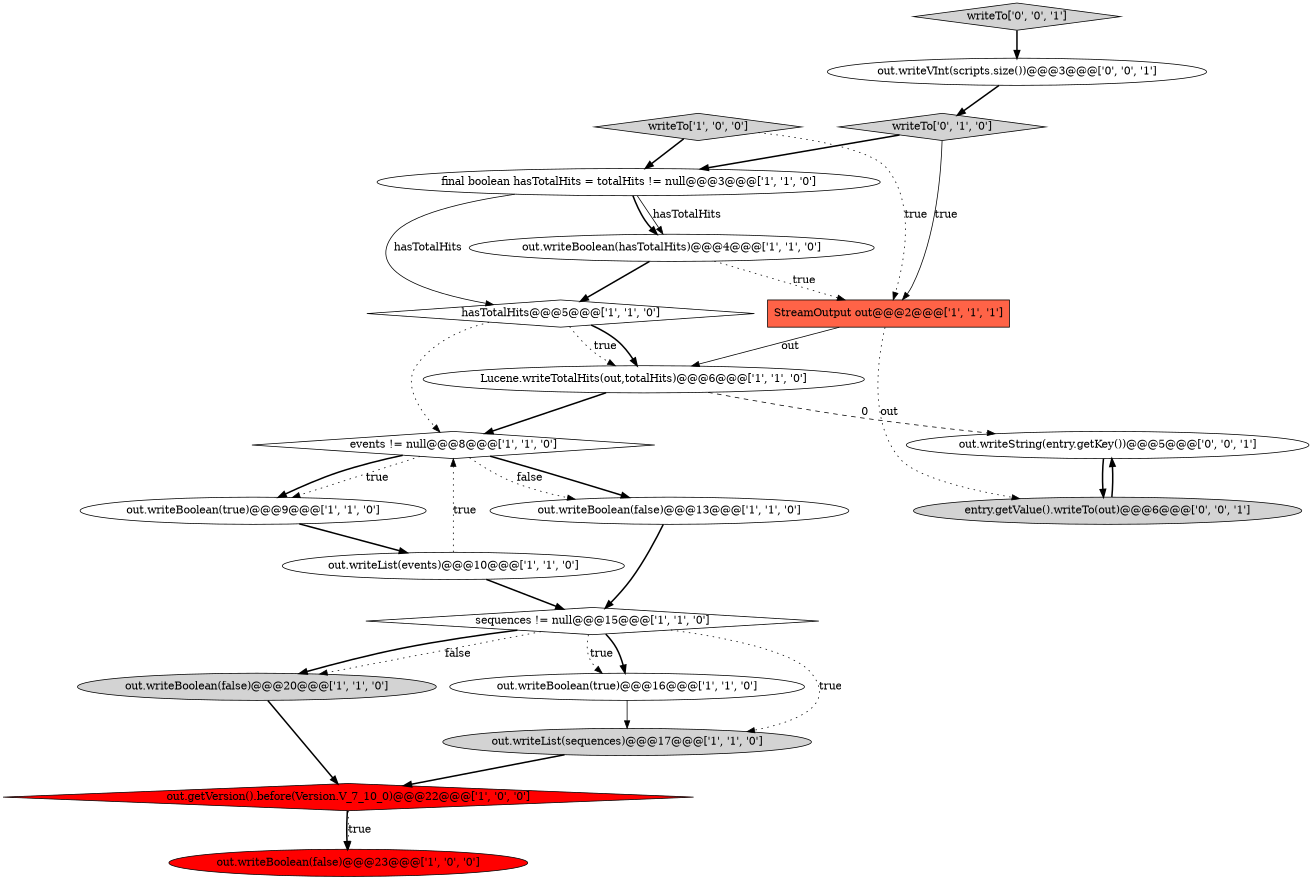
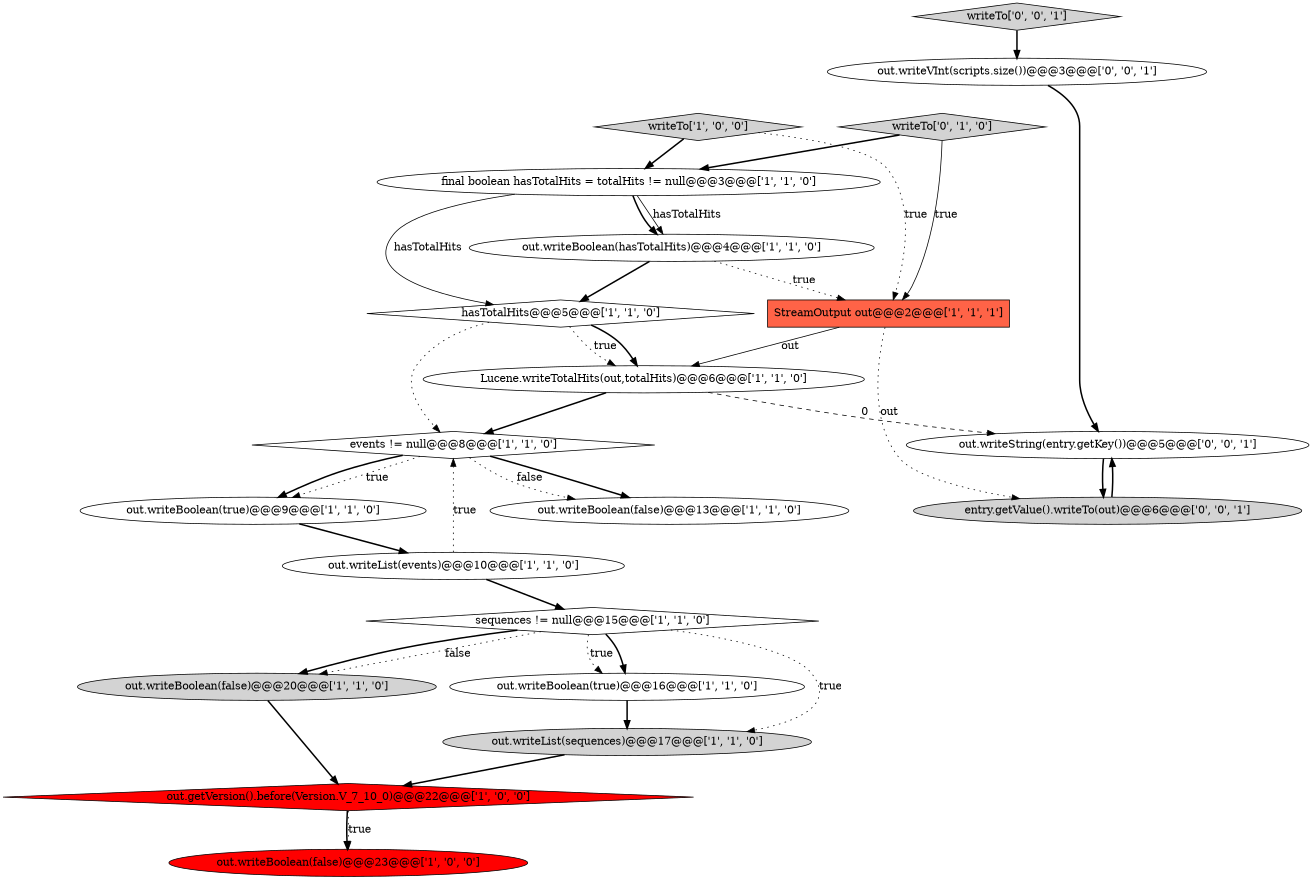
edge "out.writeVInt(scripts.size())@@@3@@@['0', '0', '1']" -> "writeTo['0', '1', '0']": now "out.writeVInt(scripts.size())@@@3@@@['0', '0', '1']" -> "out.writeString(entry.getKey())@@@5@@@['0', '0', '1']"
edge "out.writeBoolean(false)@@@13@@@['1', '1', '0']" -> "sequences != null@@@15@@@['1', '1', '0']": removed
edge "out.writeBoolean(true)@@@16@@@['1', '1', '0']" -> "out.writeList(sequences)@@@17@@@['1', '1', '0']": style solid -> bold
